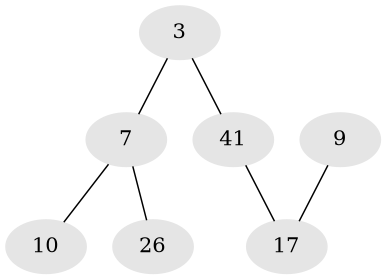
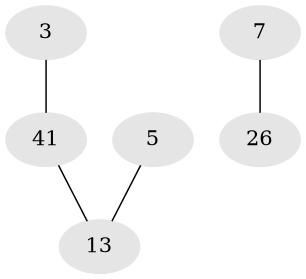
edge "3" -- "7": removed
node "9": label "9" -> "5"
node "10": removed
node "17": label "17" -> "13"
